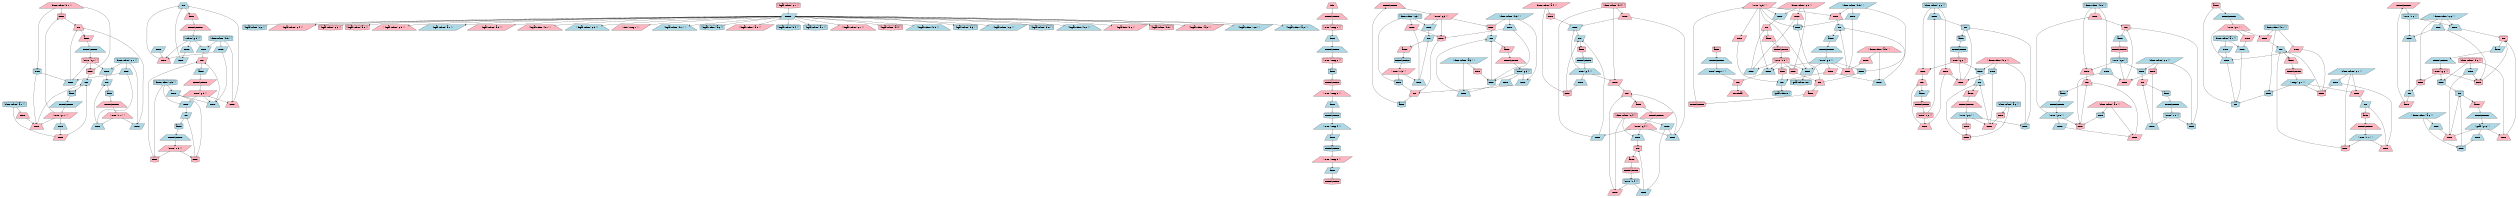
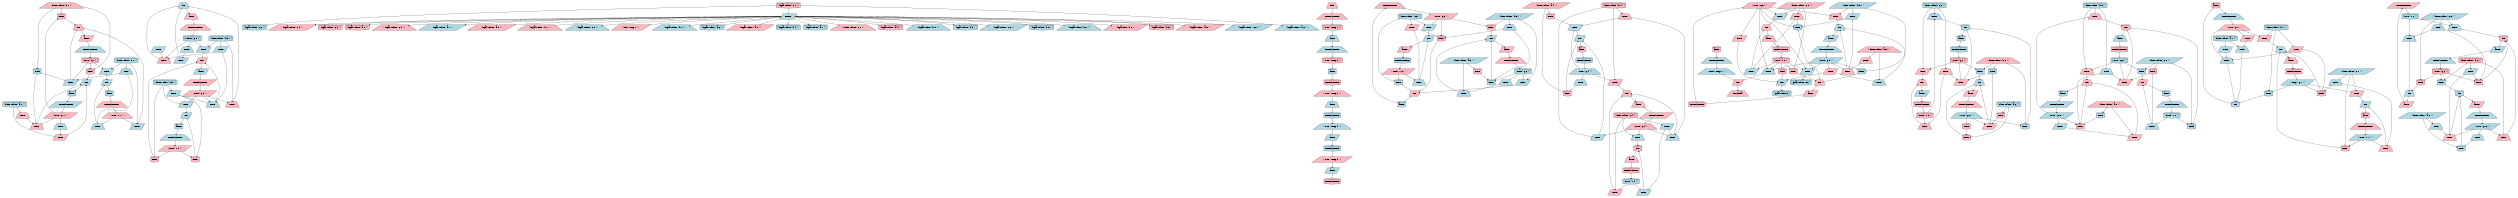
edge "TRUE" -> "( legal robot ( c 6 ) )": now "( legal robot ( c 7 ) )" -> "( legal robot ( c 6 ) )"
edge "TRUE" -> "( legal robot ( a 2 ) )": now "( legal robot ( c 7 ) )" -> "( legal robot ( a 2 ) )"
node "( legal robot ( c 1 ) )": label "( legal robot ( c 1 ) )" -> "( robot robot ( c 1 ) )"
node "( goal ( p 6 ) )": label "( goal ( p 6 ) )" -> "( true ( p 6 ) )"
